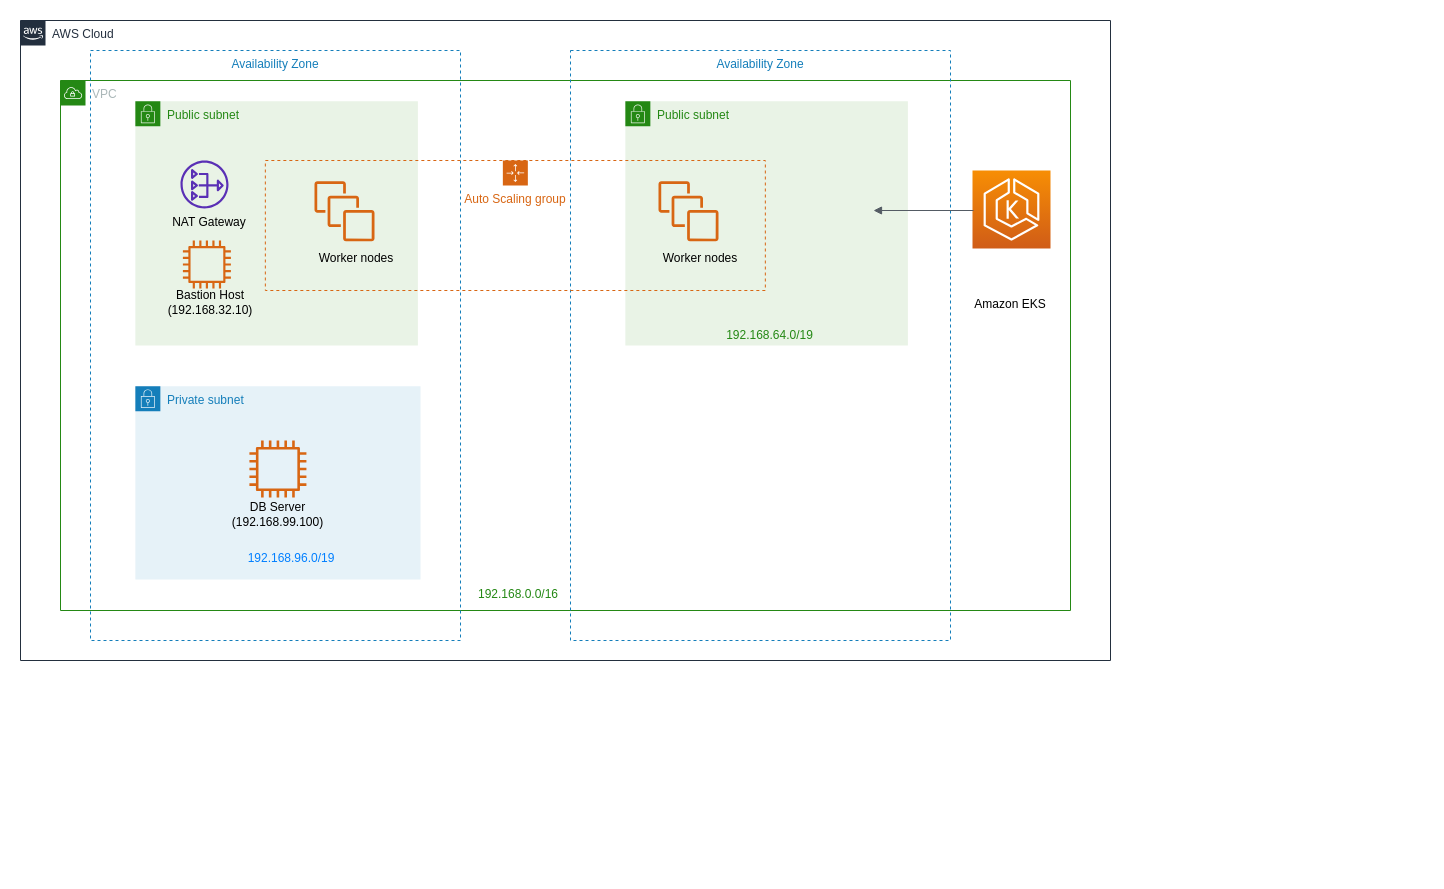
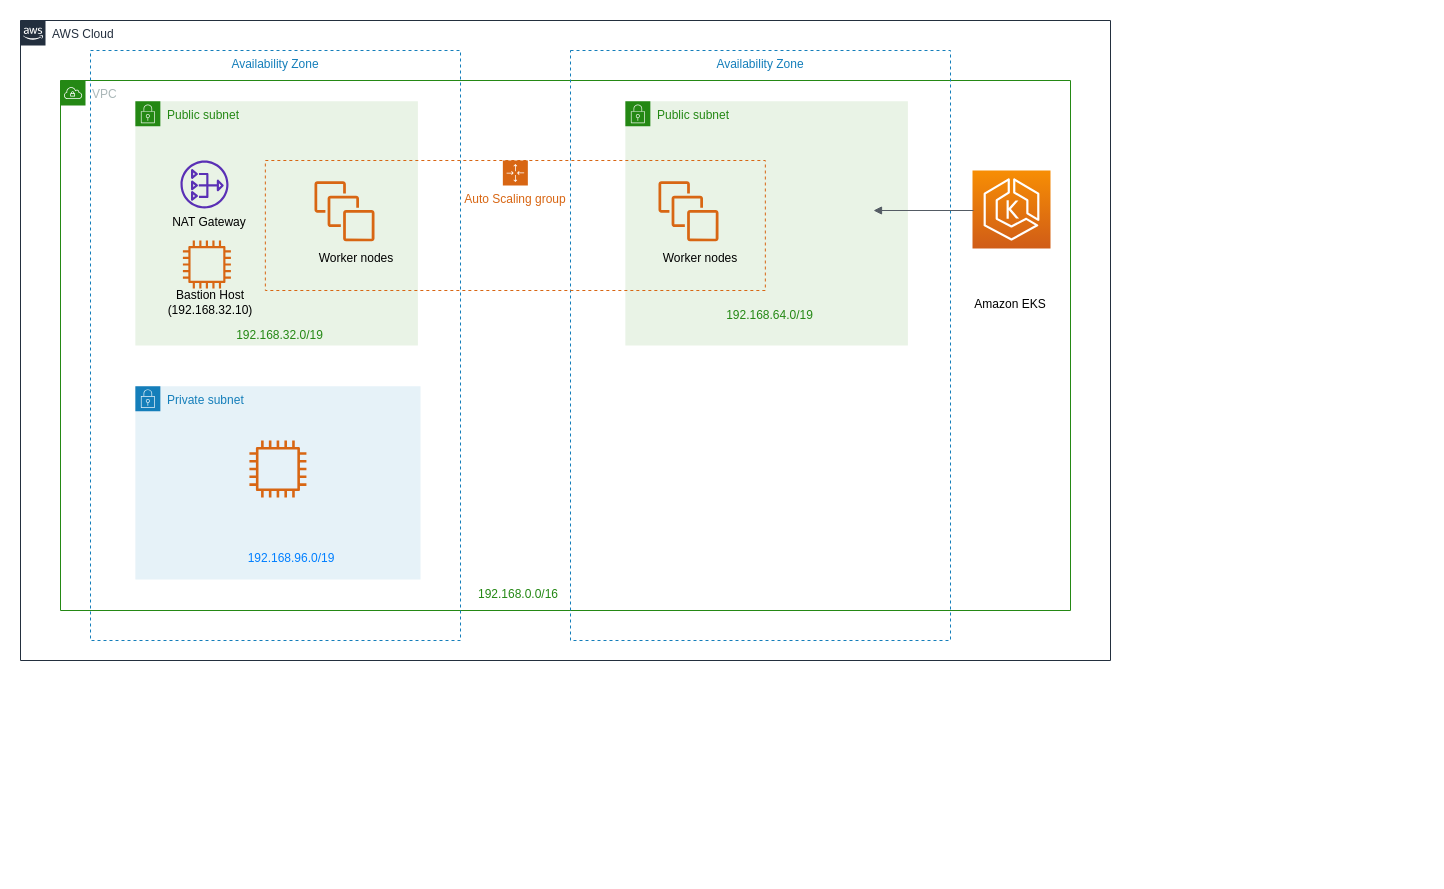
node "192.168.32.0/19": added
node "192.168.64.0/19": moved (770, 335) -> (770, 315)
node "DB Server (192.168.99.100)": removed
